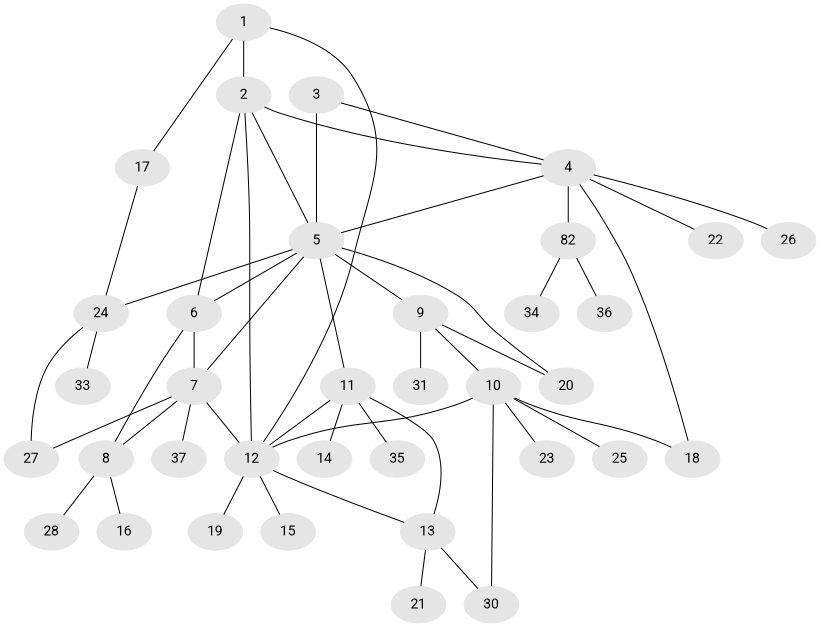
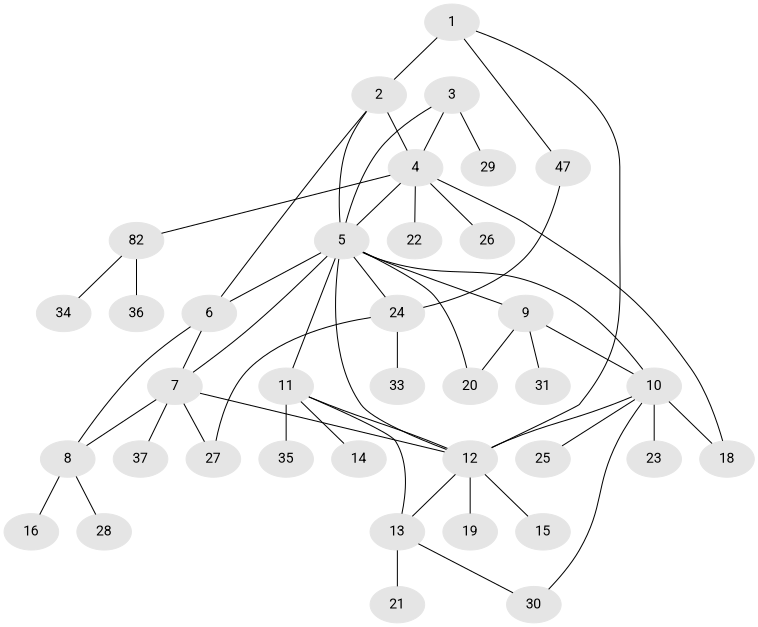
node "17": label "17" -> "47"
node "29": added
edge "5" -- "10": added
edge "2" -- "12": now "5" -- "12"
